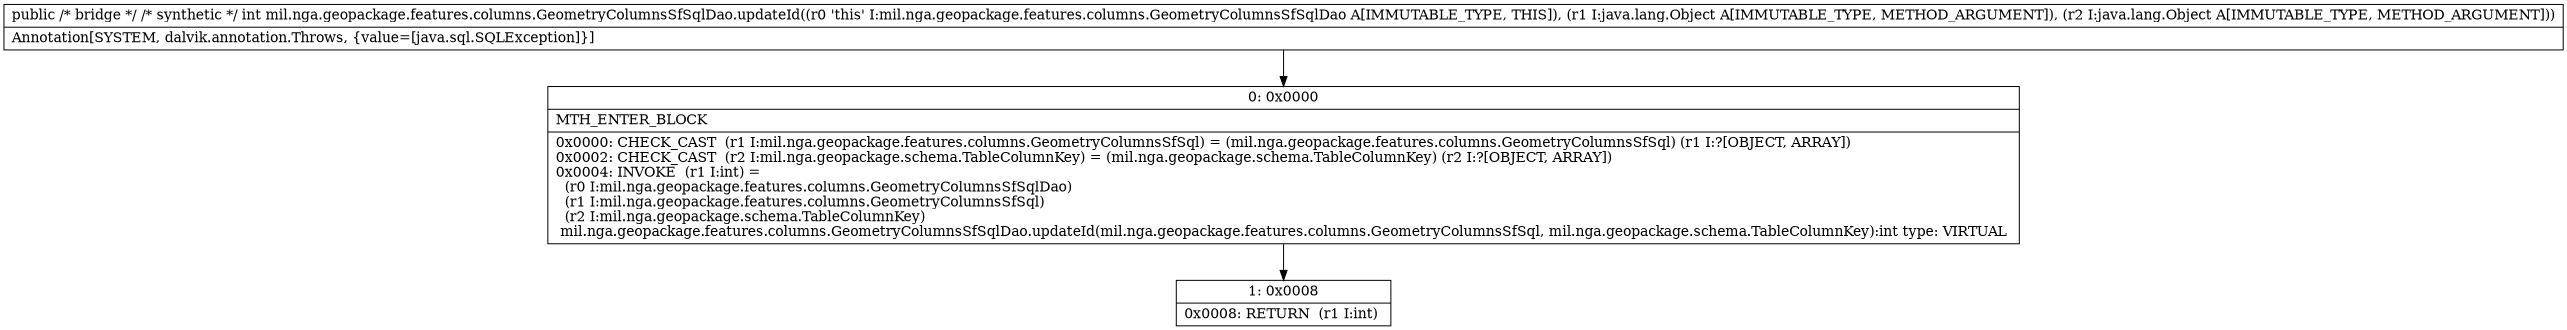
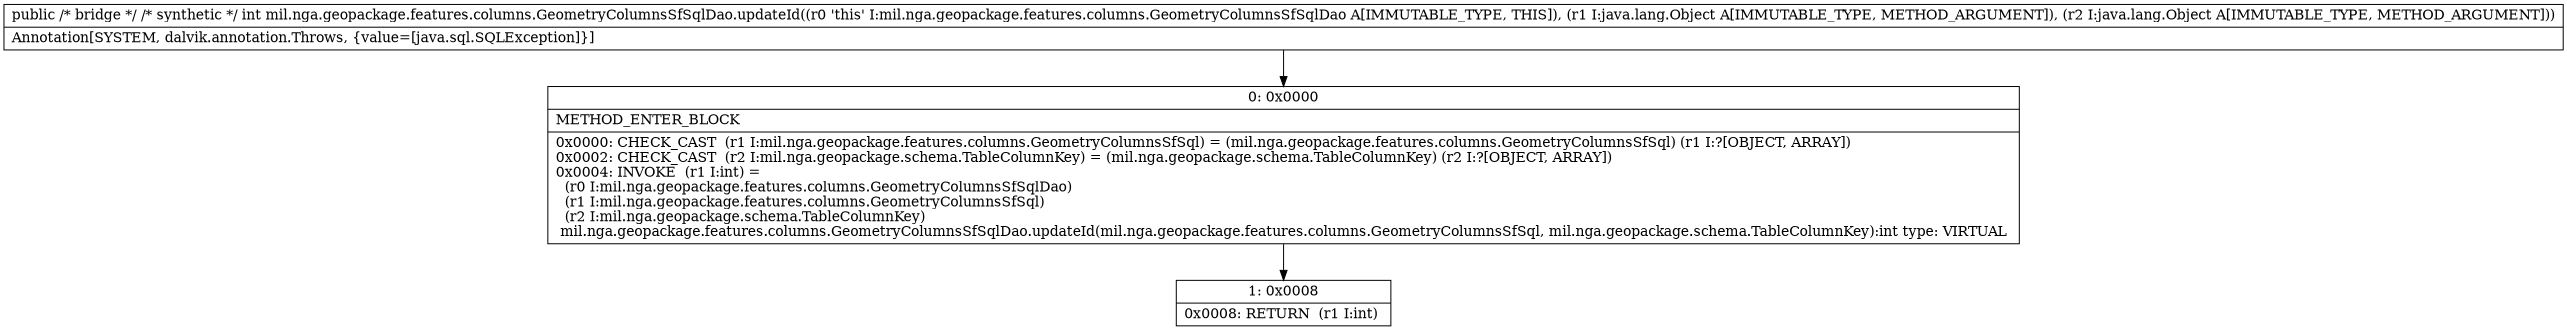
node "0: 0x0000": text "MTH_ENTER_BLOCK" -> "METHOD_ENTER_BLOCK"
